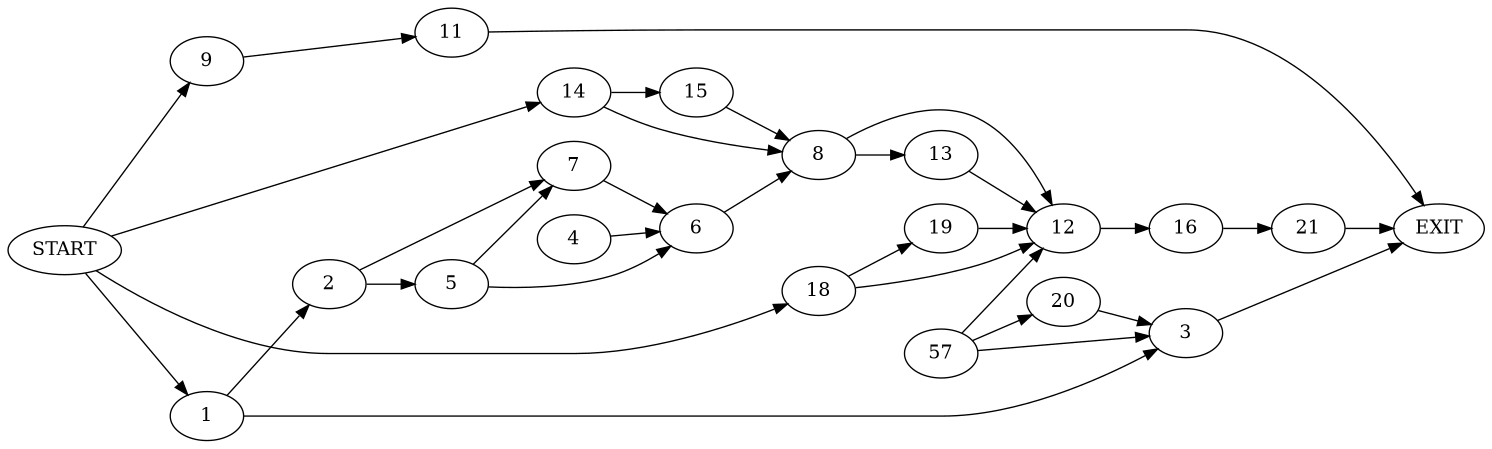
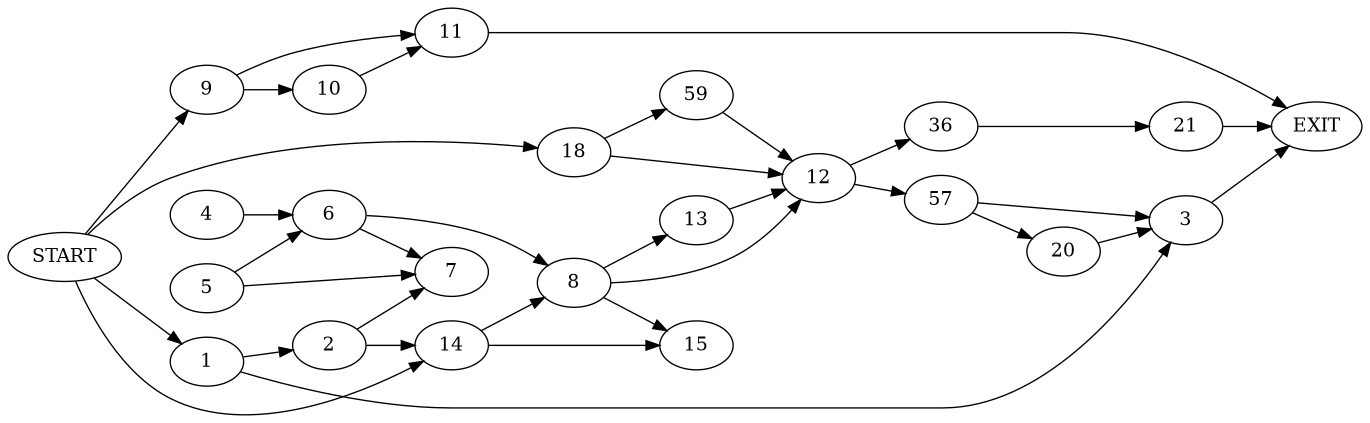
node "10": added
edge "15" -> "8": reversed
edge "7" -> "6": reversed
node "19": label "19" -> "59"
node "16": label "16" -> "36"
edge "2" -> "5": now "2" -> "14"
edge "57" -> "12": reversed
